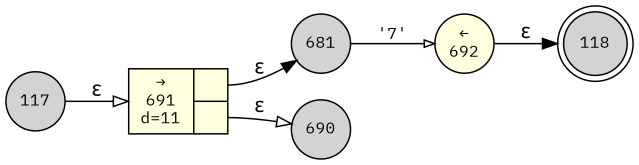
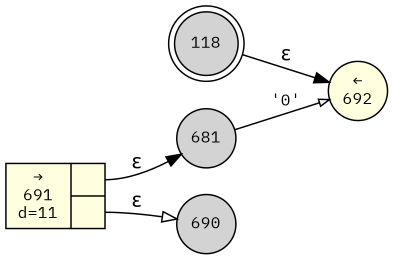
edge "681" -> "← 692": label "'7'" -> "'0'"
edge "← 692" -> "118": reversed
node "117": removed
